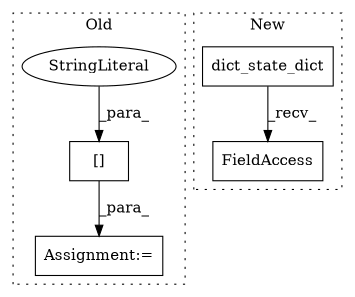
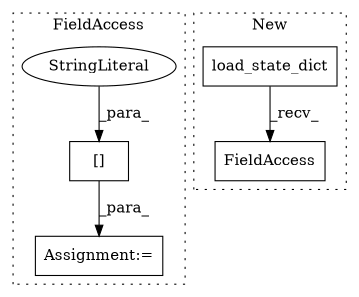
cluster "Old": label "Old" -> "FieldAccess"
node "dict_state_dict": label "dict_state_dict" -> "load_state_dict"
